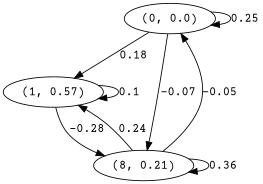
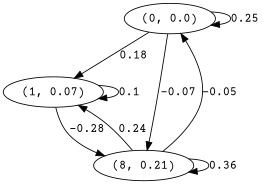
node "(1, 0.57)": label "(1, 0.57)" -> "(1, 0.07)"
